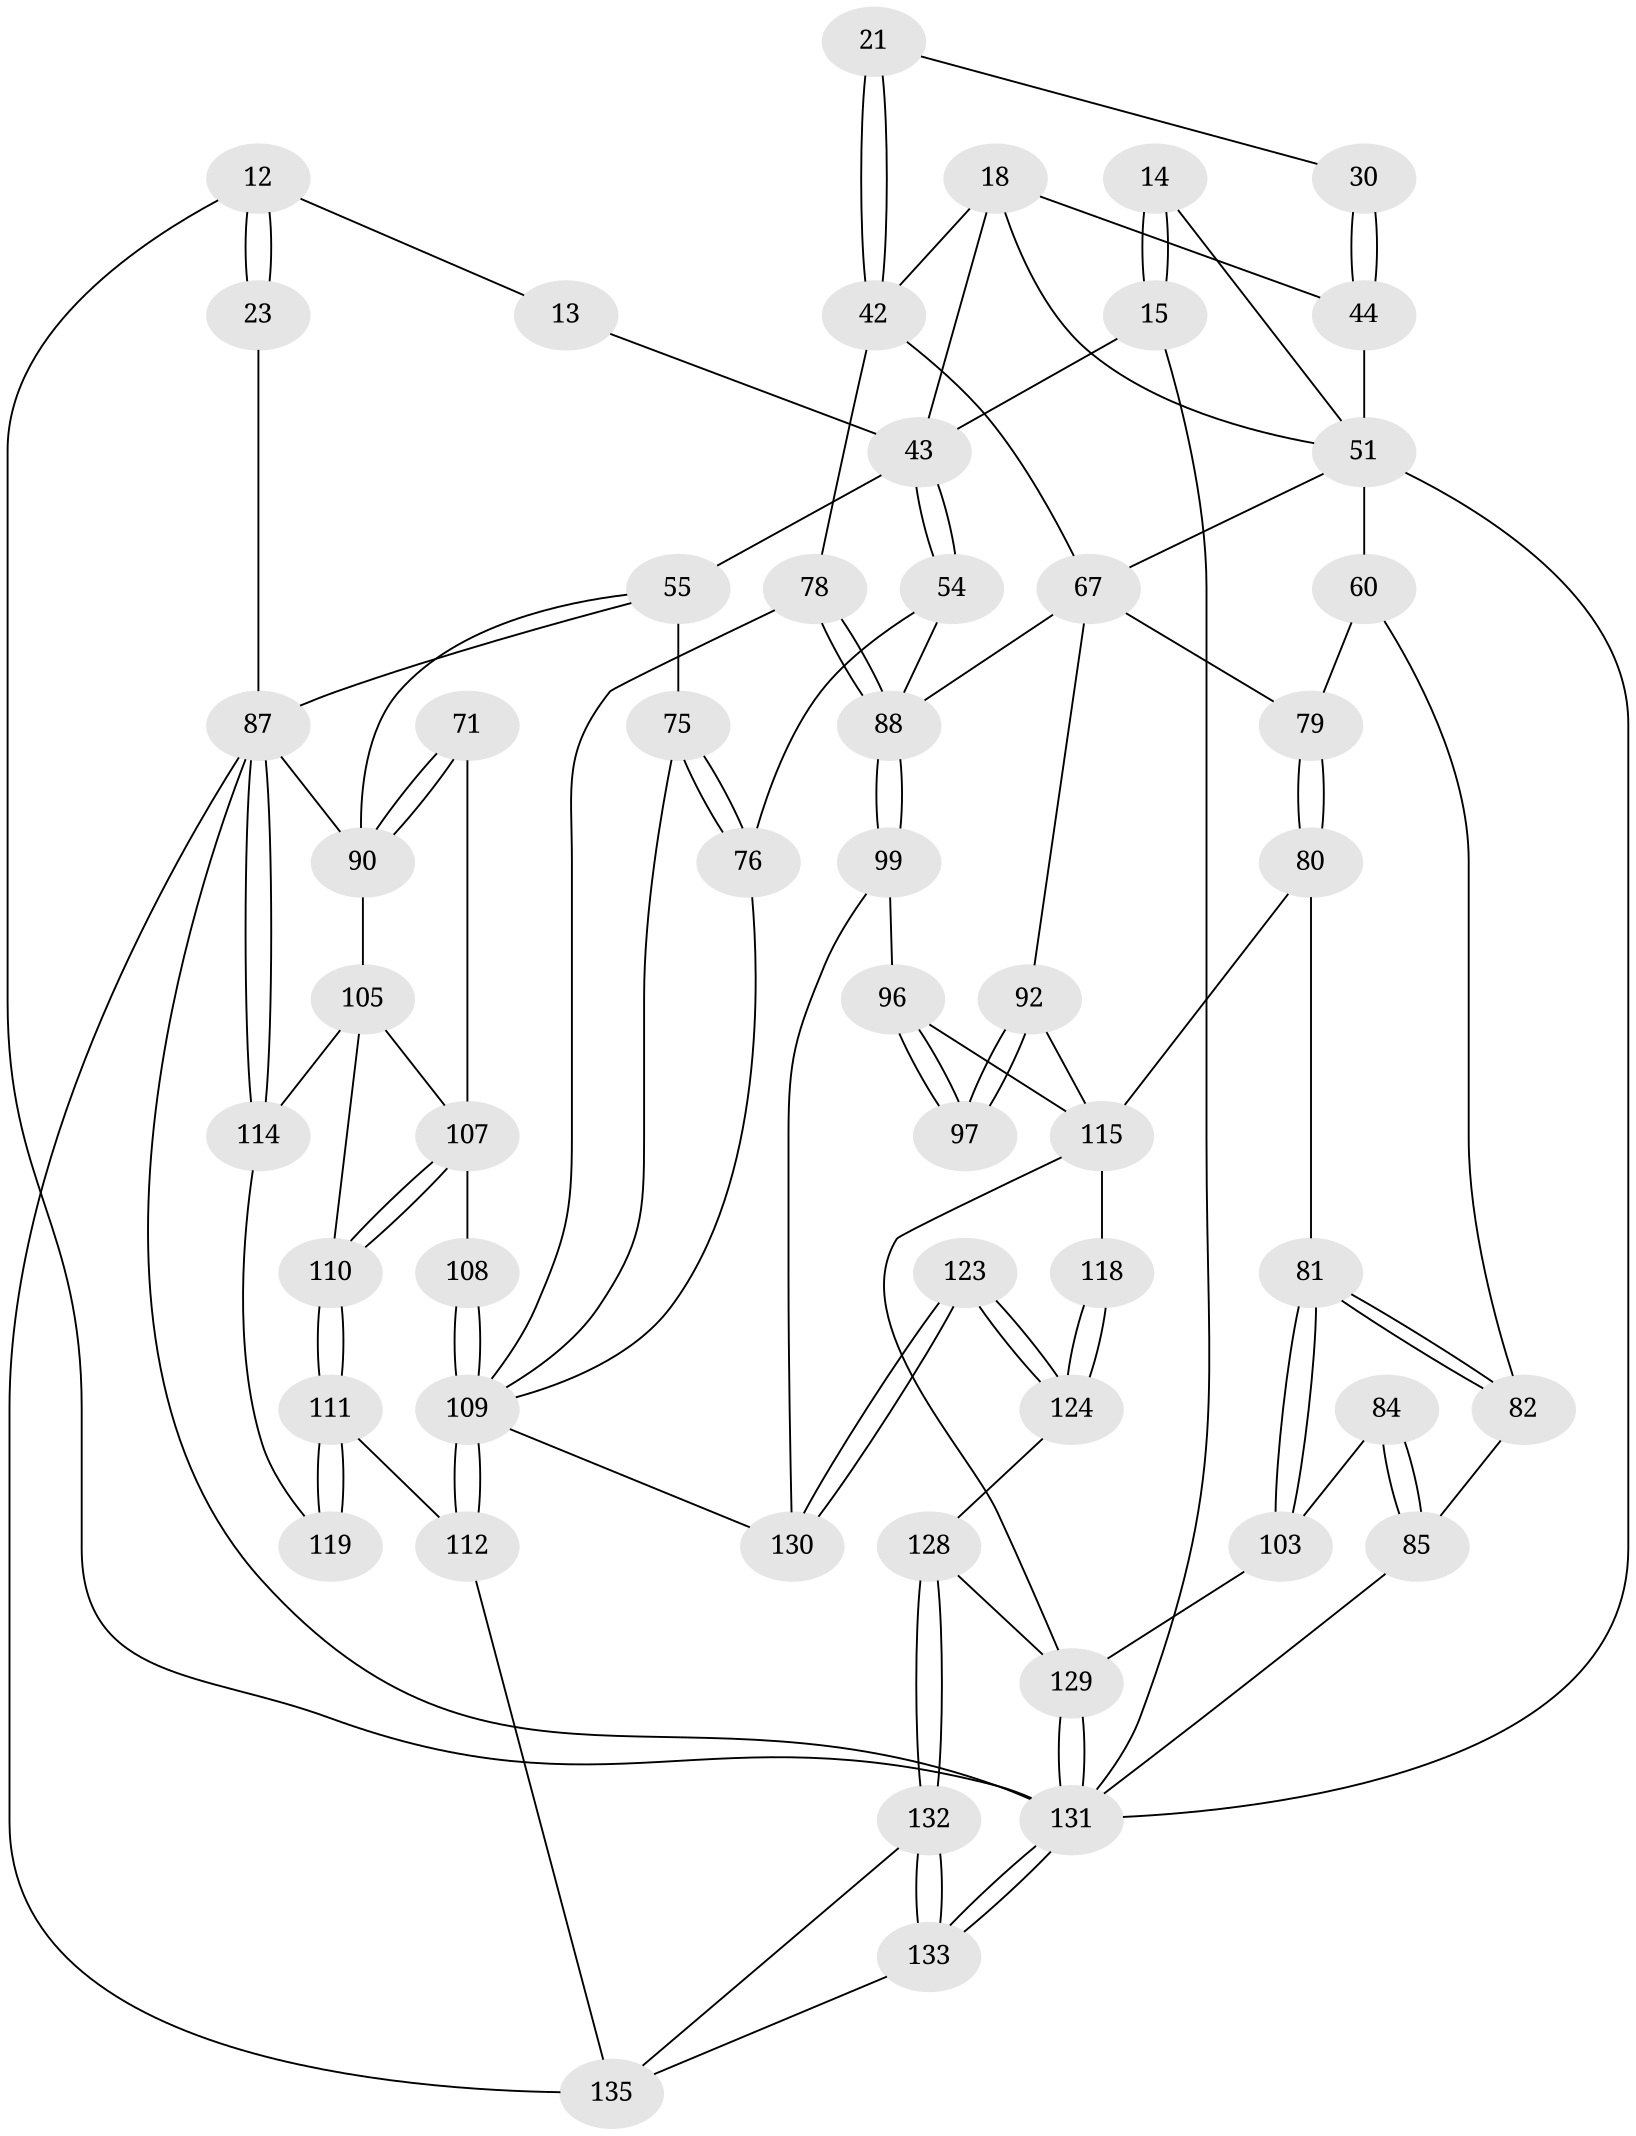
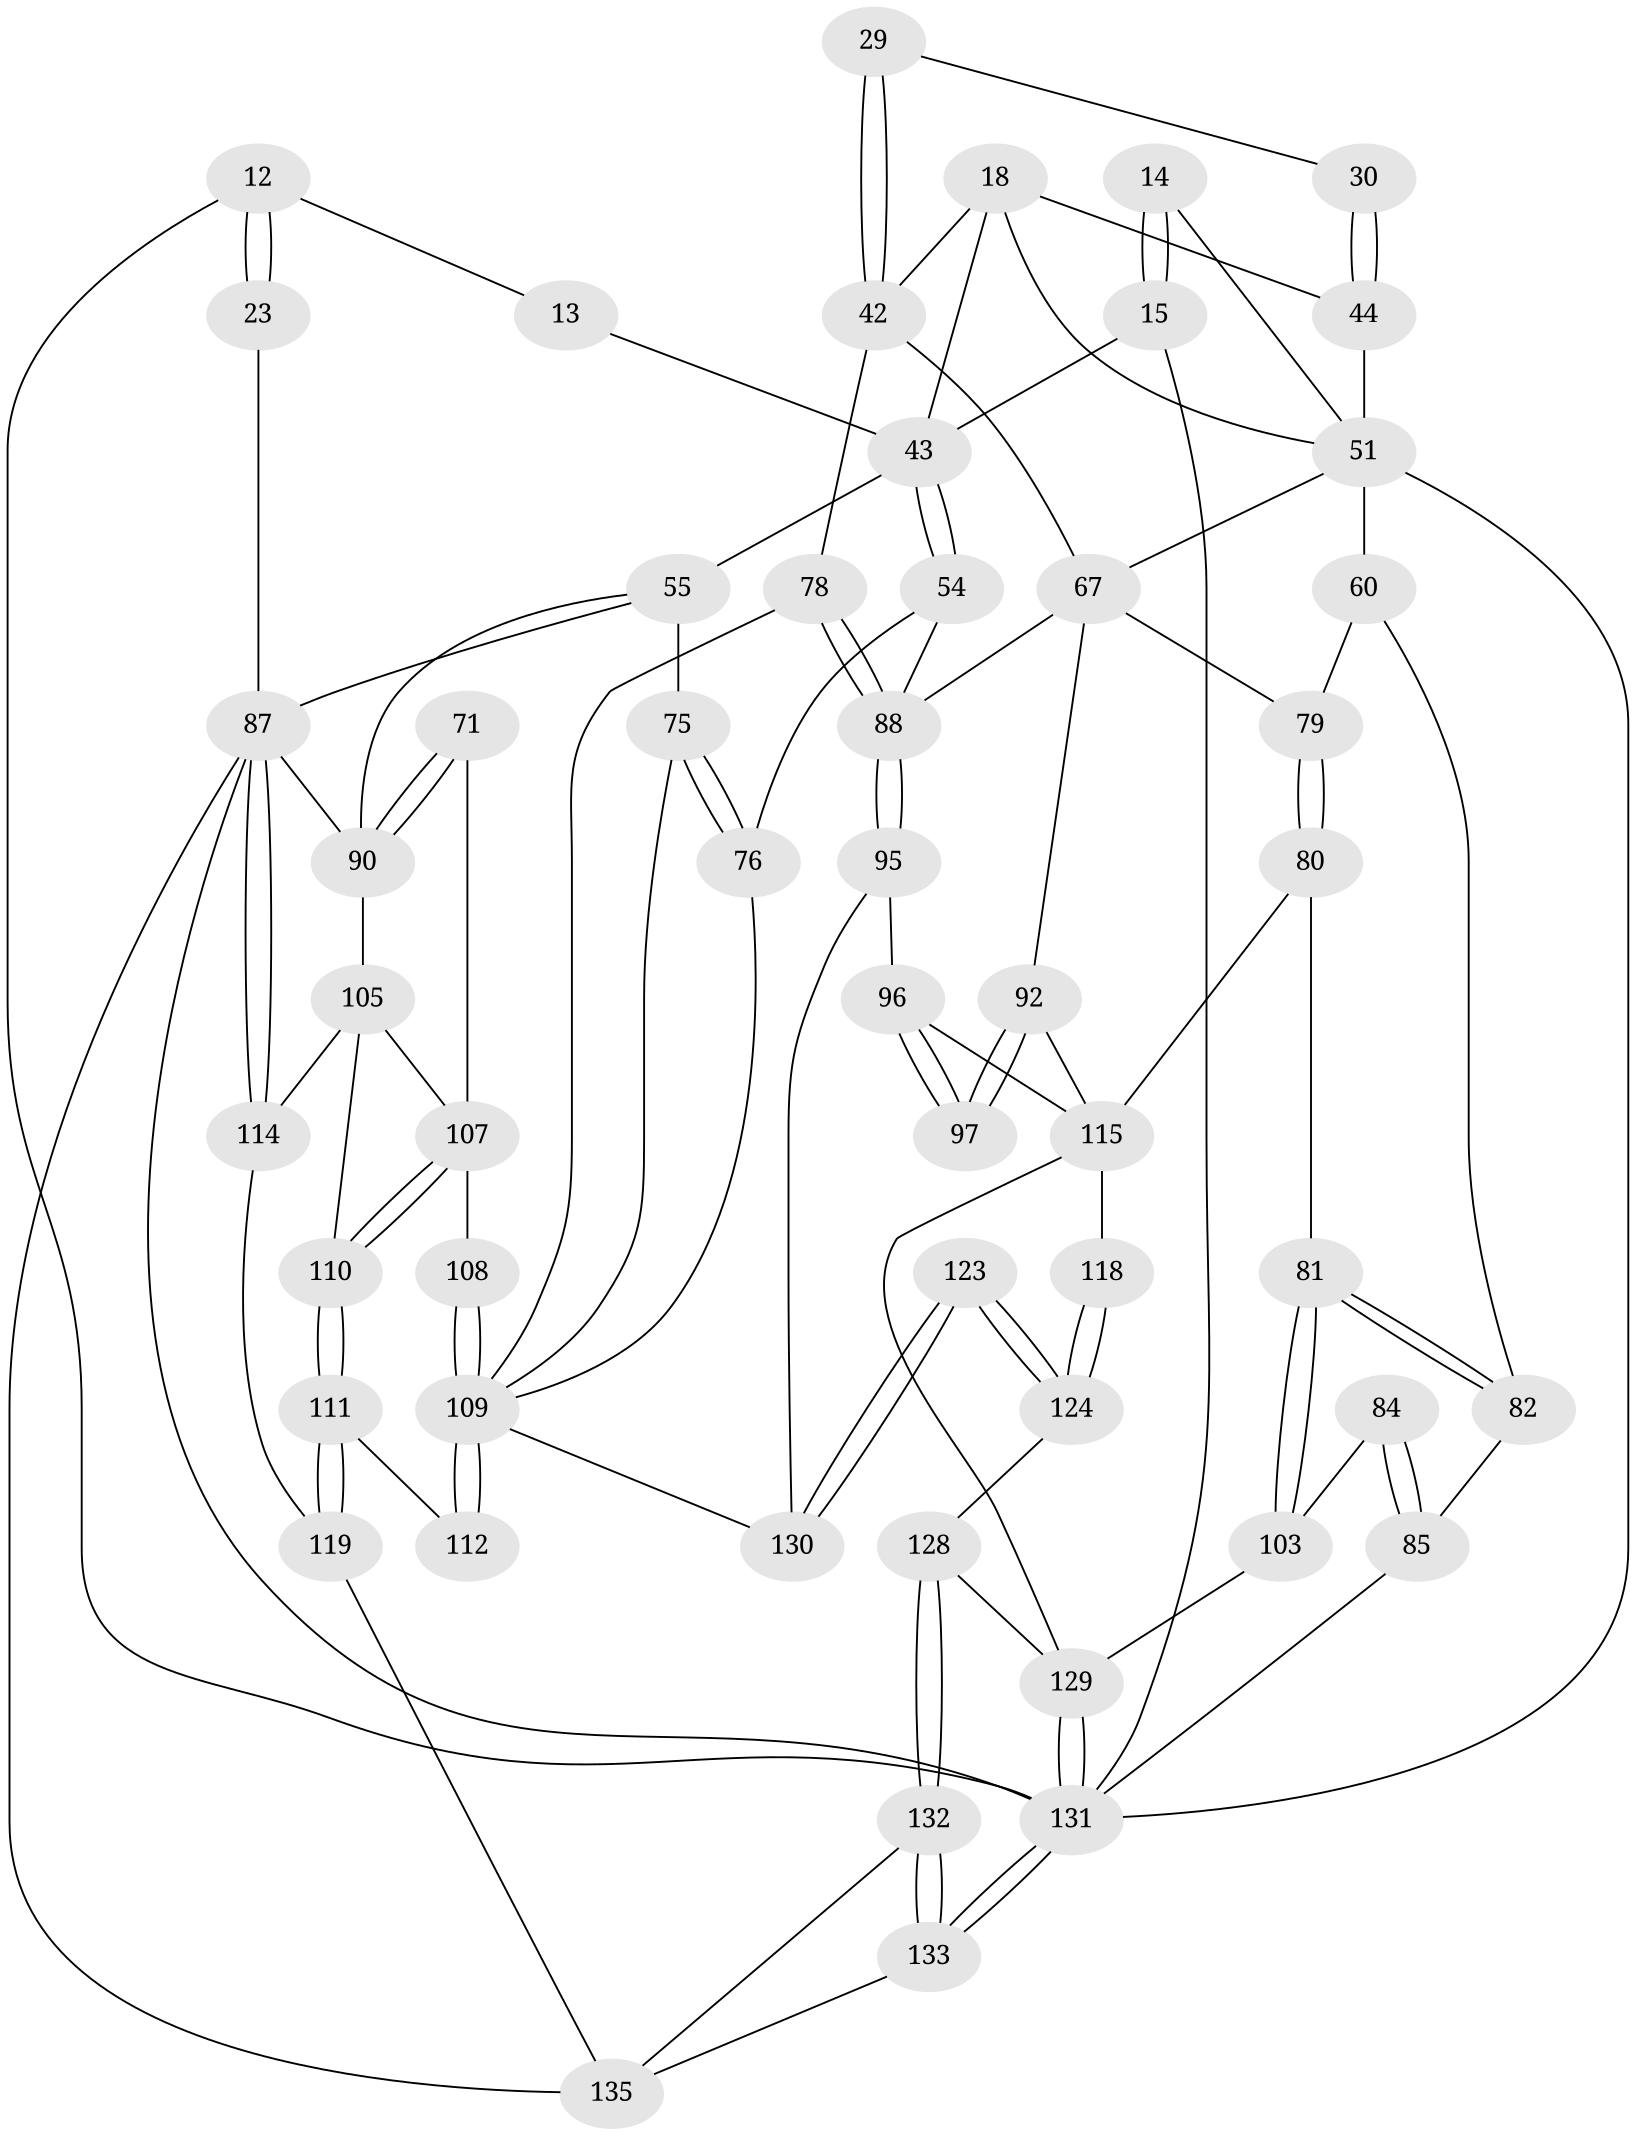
node "21": label "21" -> "29"
node "99": label "99" -> "95"
edge "112" -- "135": now "119" -- "135"
